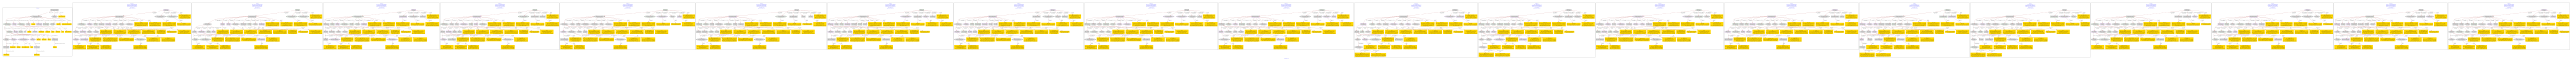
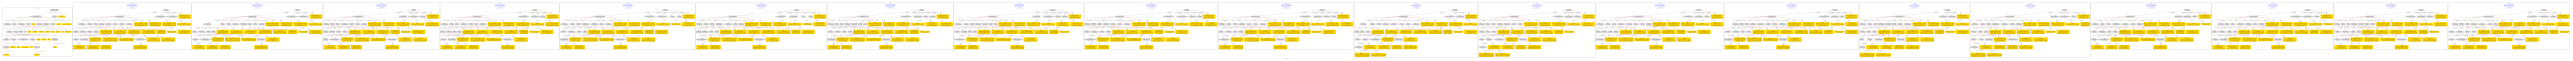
node "How Acquired?": fillcolor lightgray -> gold
